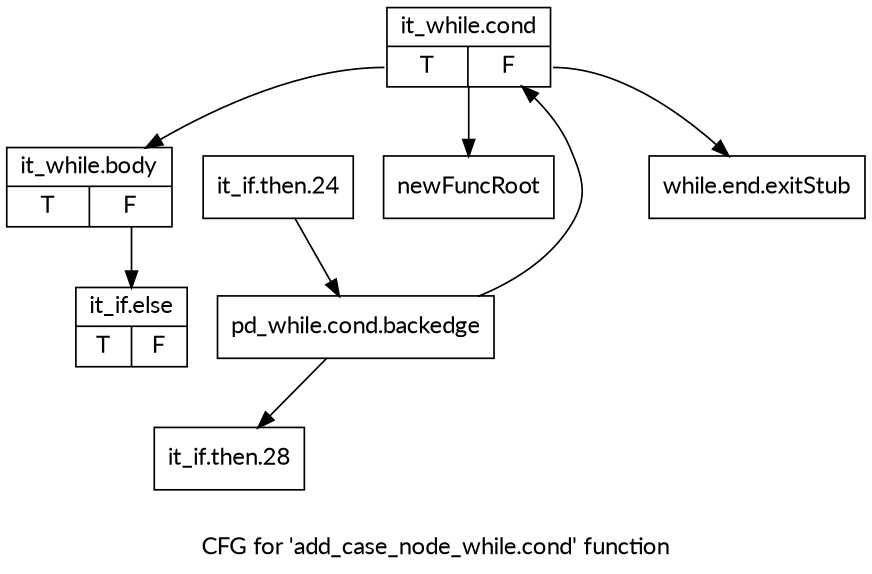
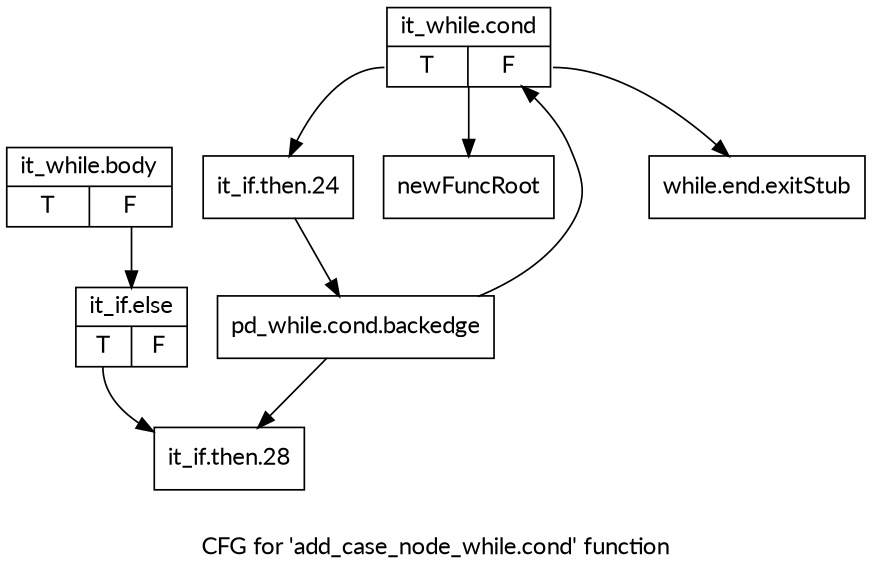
edge "it_while.cond" -> "it_while.body": now "it_while.cond" -> "it_if.then.24"
edge "it_if.else" -> "it_if.then.28": added
